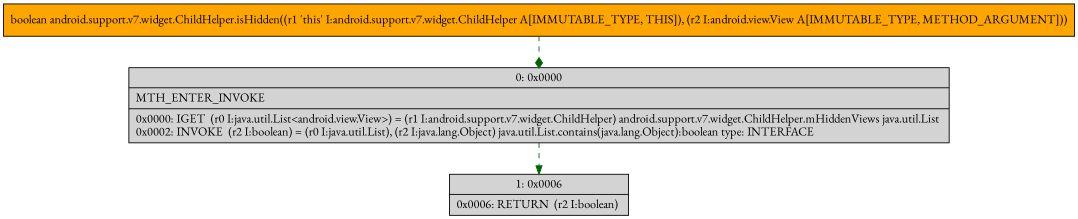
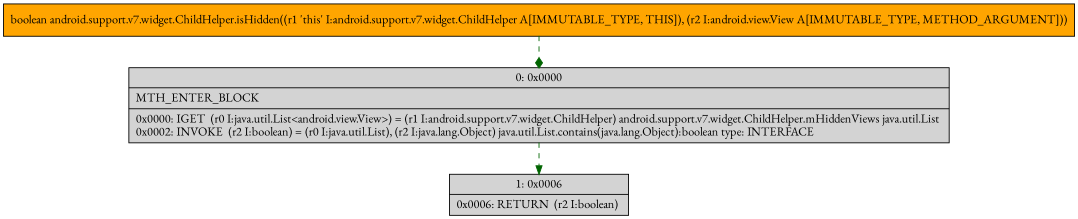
node "0: 0x0000": text "MTH_ENTER_INVOKE" -> "MTH_ENTER_BLOCK"
